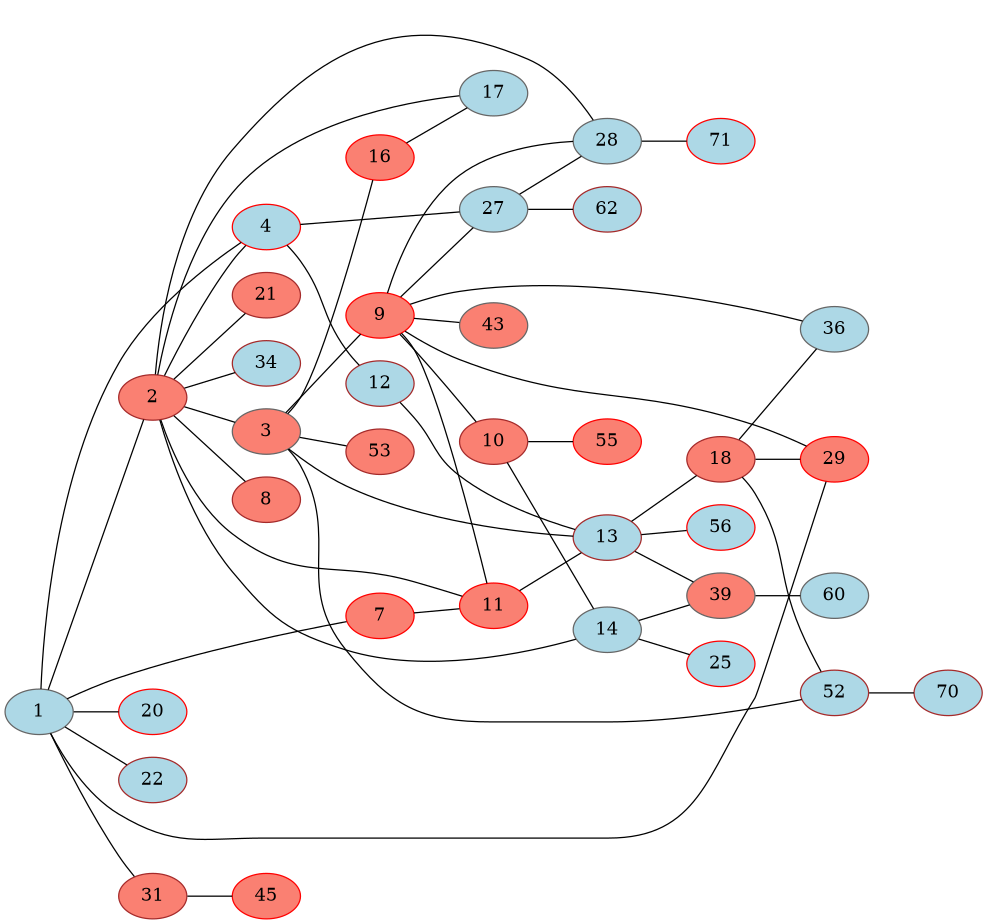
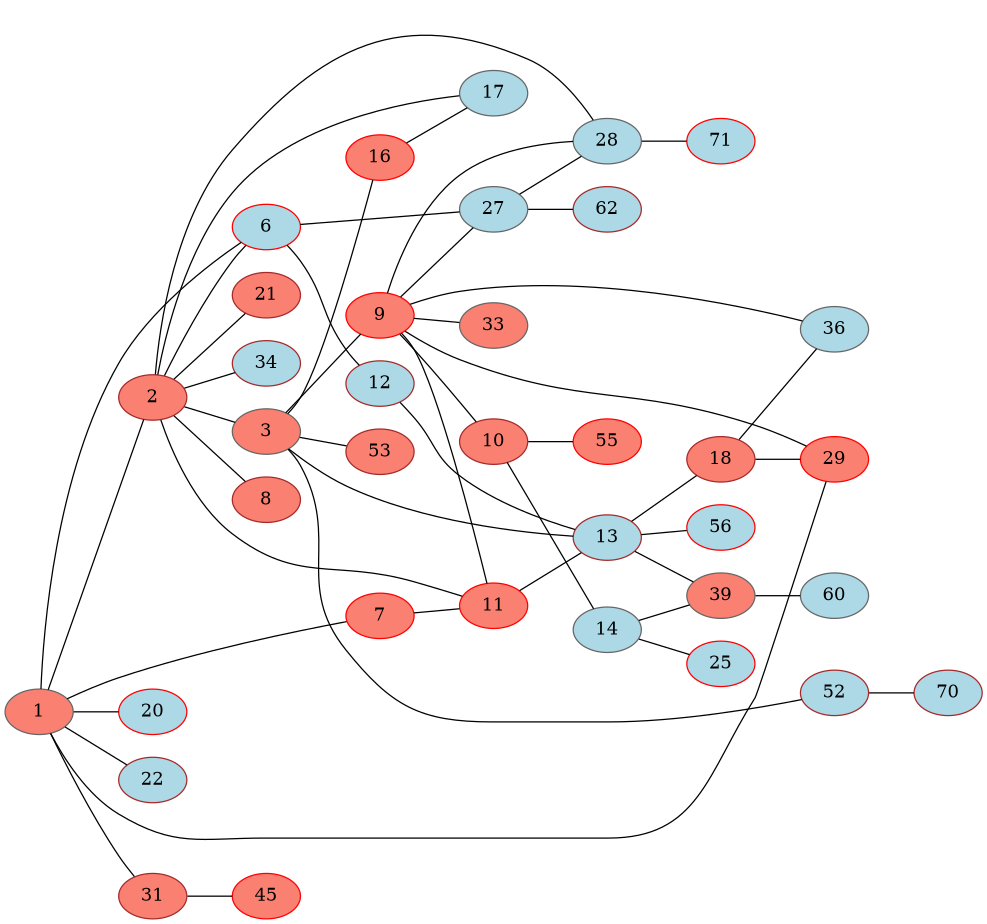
node "4": label "4" -> "6"
node "43": label "43" -> "33"
edge "18" -- "52": removed
edge "2" -- "14": removed
node "1": fillcolor lightblue -> salmon
